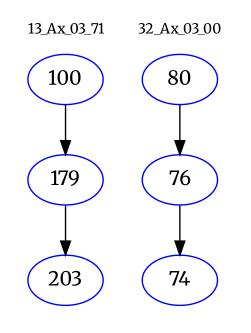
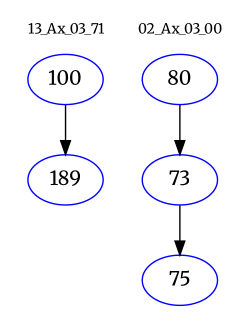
cluster "32_Ax_03_00": label "32_Ax_03_00" -> "02_Ax_03_00"
node "179": label "179" -> "189"
node "76": label "76" -> "73"
node "203": removed
node "74": label "74" -> "75"
